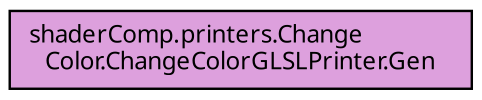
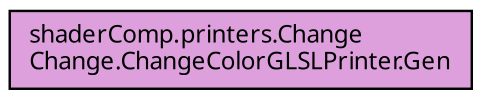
node "shaderComp.printers.Change Color.ChangeColorGLSLPrinter.Gen": label "shaderComp.printers.Change Color.ChangeColorGLSLPrinter.Gen" -> "shaderComp.printers.Change Change.ChangeColorGLSLPrinter.Gen"
